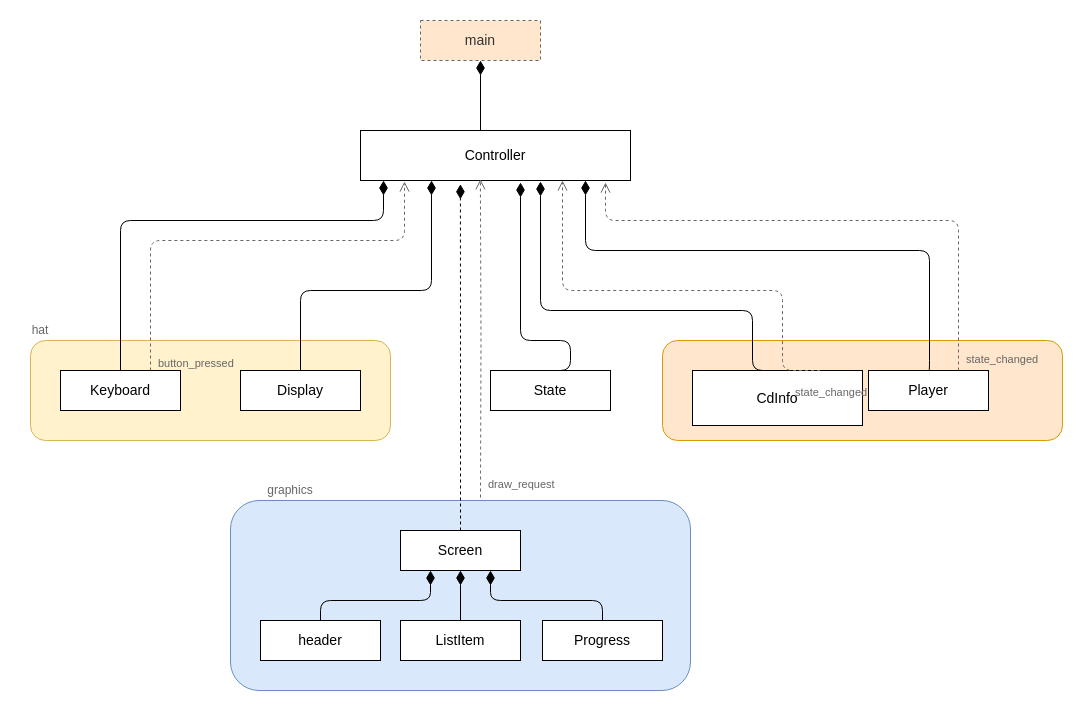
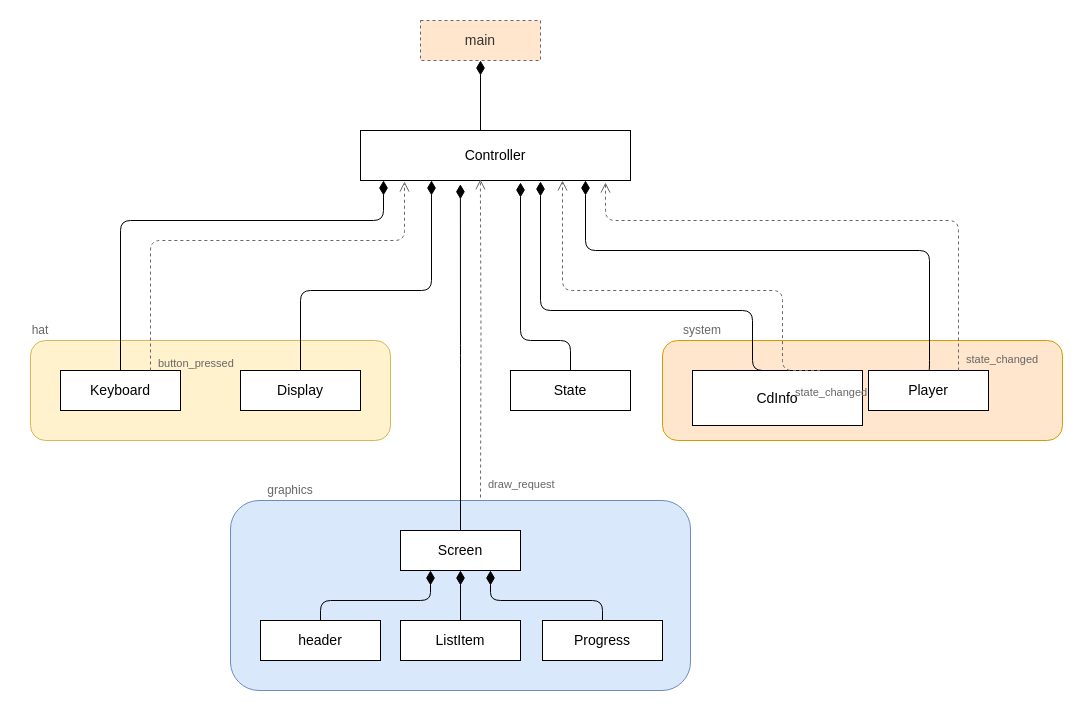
node "system": added
edge "Screen" -> "Controller": style dashed -> solid
node "State": moved (551, 391) -> (571, 391)
